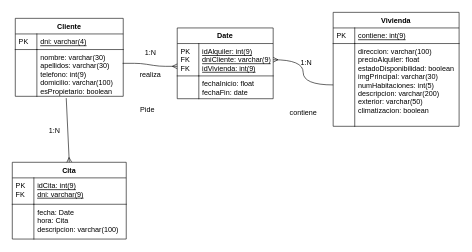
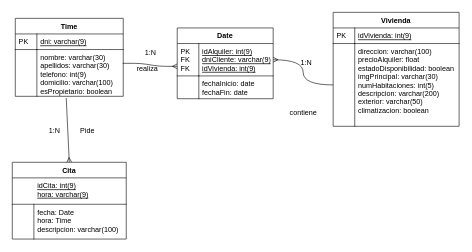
node "Cliente": label "Cliente" -> "Time"
node "contiene: int(9)": label "contiene: int(9)" -> "idVivienda: int(9)"
node "dni: varchar(4)": label "dni: varchar(4)" -> "dni: varchar(9)"
node "realiza": moved (150, 75) -> (147, 69)
node "fechaInicio: float fechaFin: date": label "fechaInicio: float fechaFin: date" -> "fechaInicio: date fechaFin: date"
node "Pide": moved (147, 110) -> (87, 131)
node "idCita: int(9) dni: varchar(9)": label "idCita: int(9) dni: varchar(9)" -> "idCita: int(9) hora: varchar(9)"
node "PK FK": removed
node "fecha: Date hora: Cita descripcion: varchar(100)": label "fecha: Date hora: Cita descripcion: varchar(100)" -> "fecha: Date hora: Time descripcion: varchar(100)"
